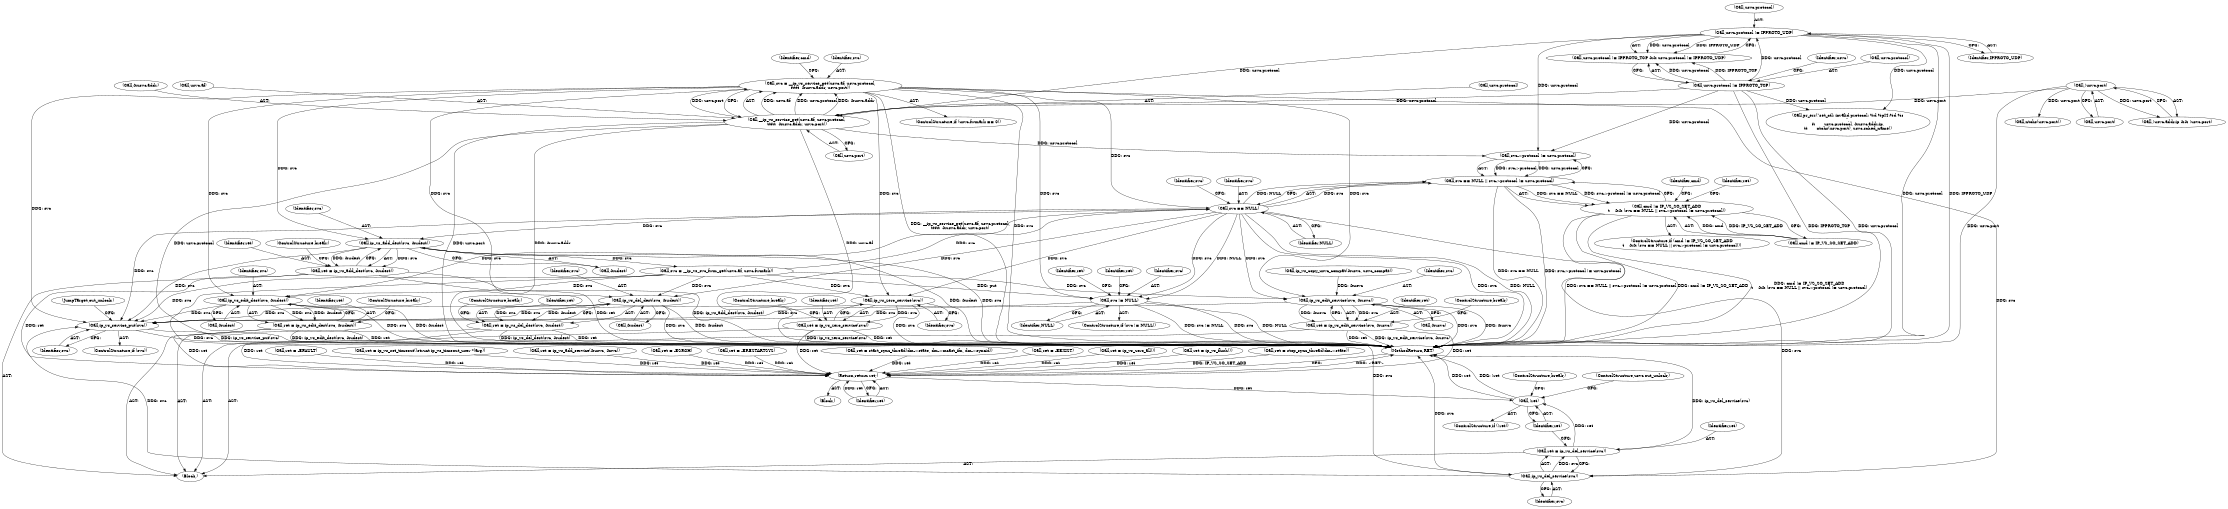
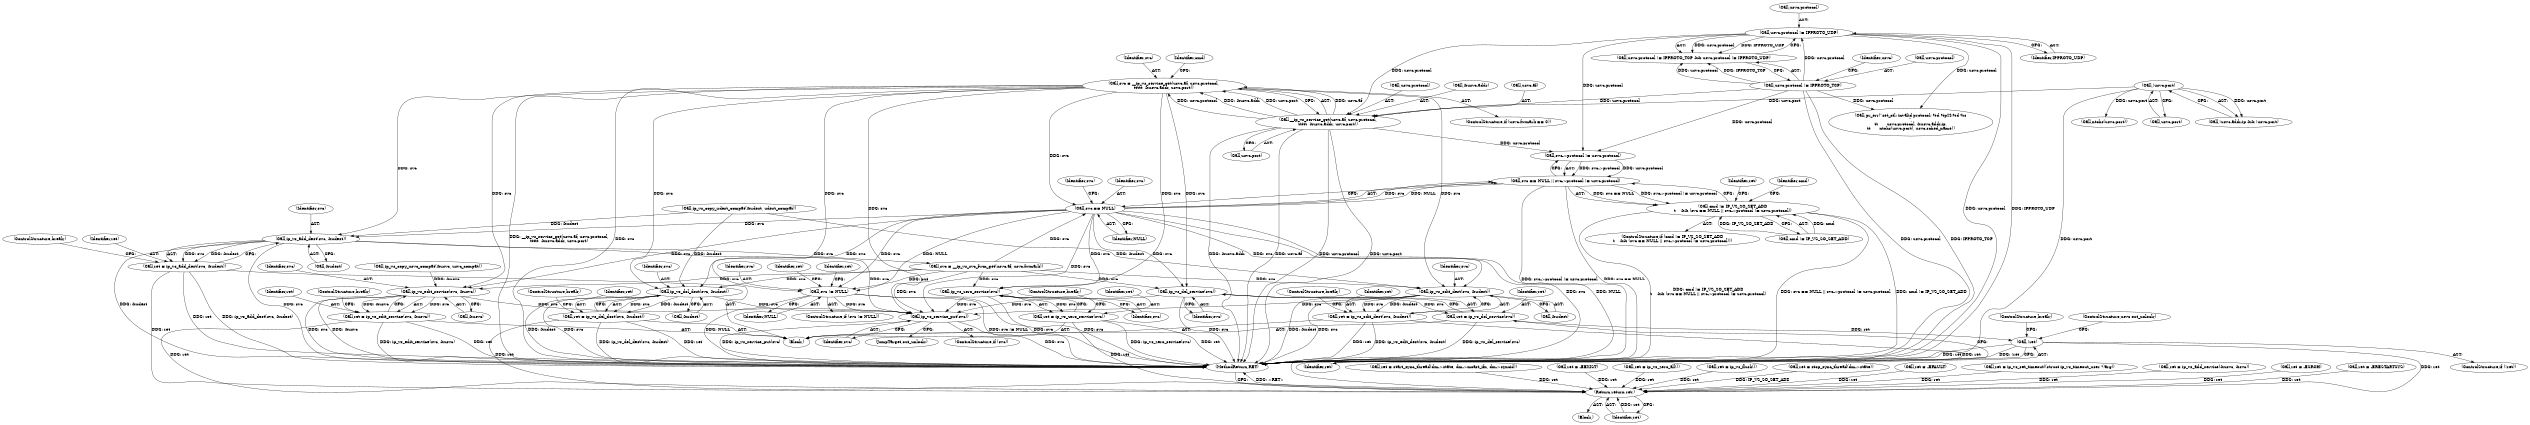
node "(Call,ip_vs_copy_udest_compat(&udest, udest_compat))": added
edge "(JumpTarget,out_unlock:)" -> "(Call,ip_vs_service_put(svc))": reversed
edge "(Return,return ret;)" -> "(Call,!ret)": reversed
